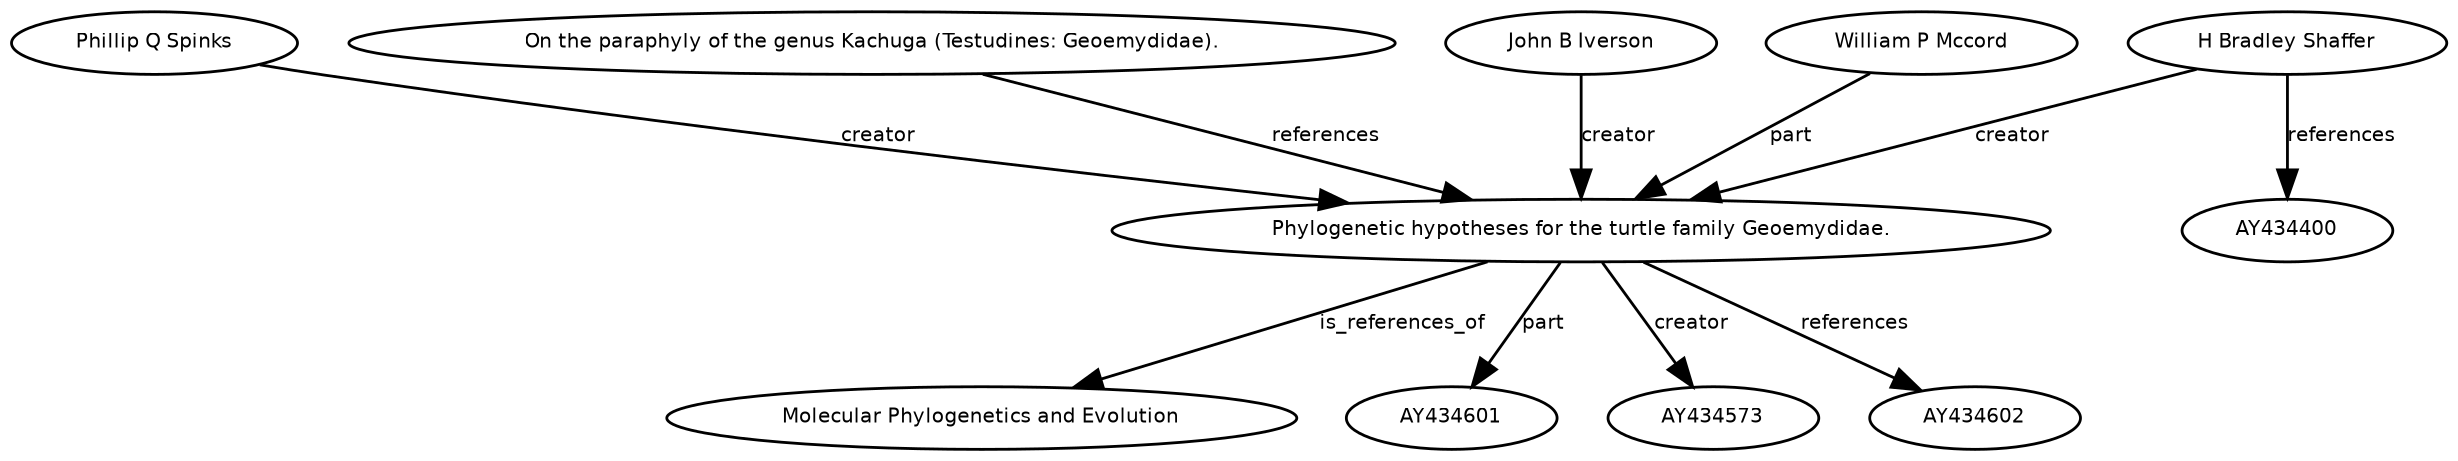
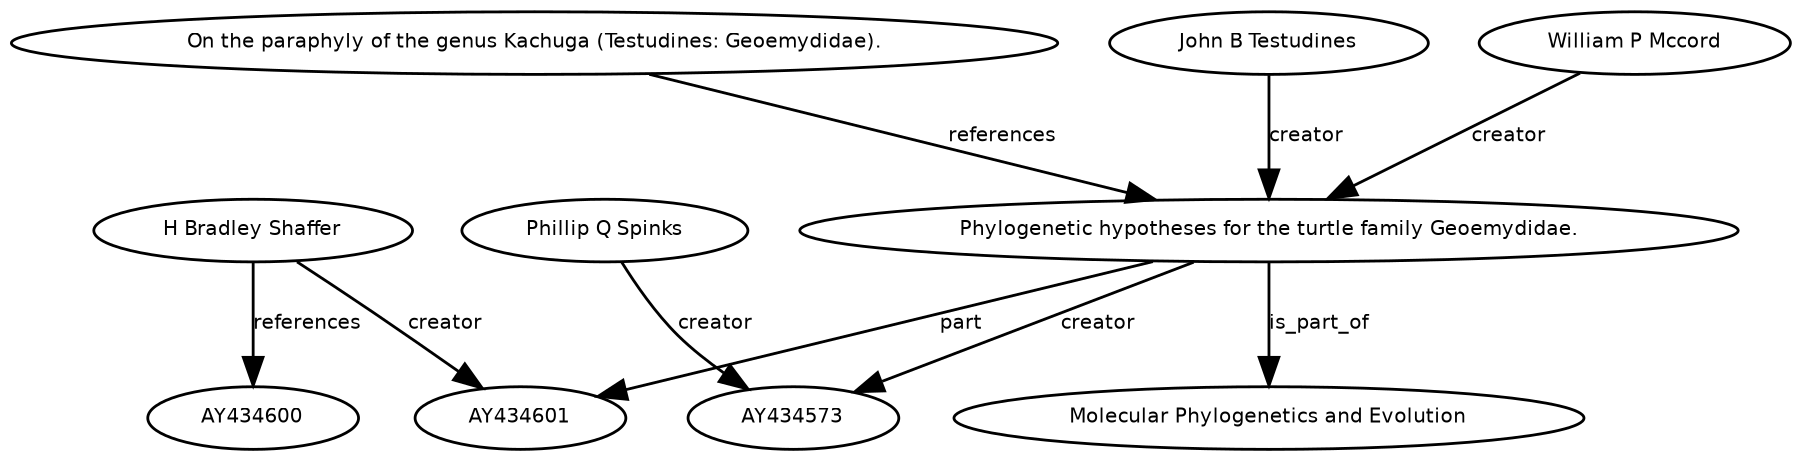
node "John B Iverson": label "John B Iverson" -> "John B Testudines"
edge "H Bradley Shaffer" -> "Phylogenetic hypotheses for the turtle family Geoemydidae.": now "H Bradley Shaffer" -> "AY434601"
edge "Phillip Q Spinks" -> "Phylogenetic hypotheses for the turtle family Geoemydidae.": now "Phillip Q Spinks" -> "AY434573"
edge "William P Mccord" -> "Phylogenetic hypotheses for the turtle family Geoemydidae.": label "part" -> "creator"
node "AY434400": label "AY434400" -> "AY434600"
edge "Phylogenetic hypotheses for the turtle family Geoemydidae." -> "Molecular Phylogenetics and Evolution": label "is_references_of" -> "is_part_of"
node "AY434602": removed
